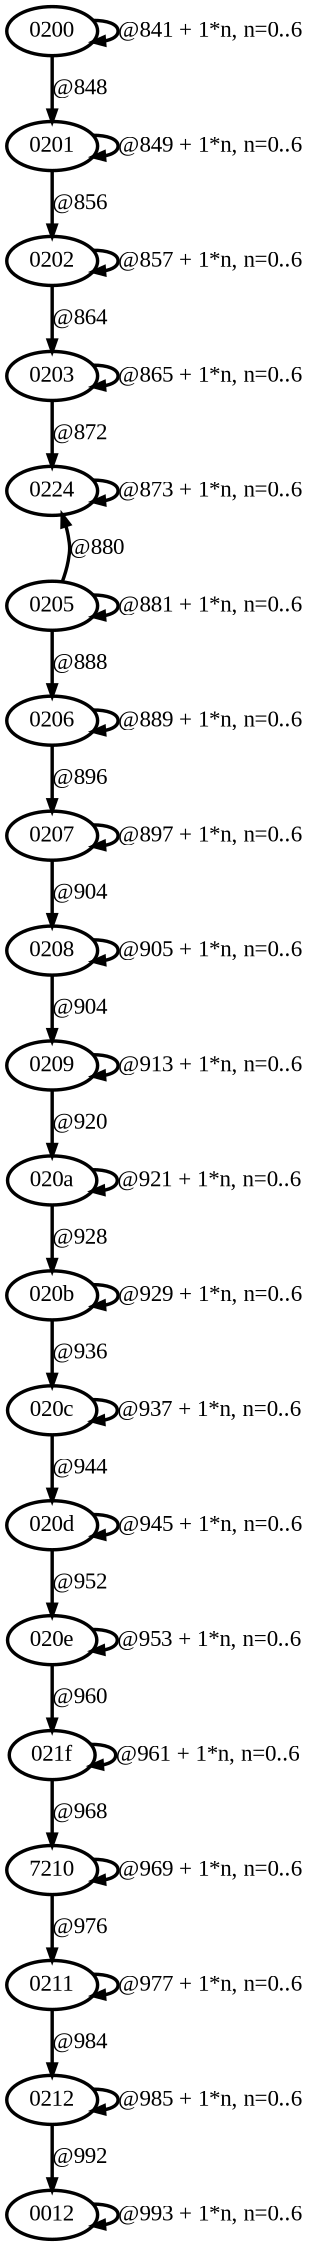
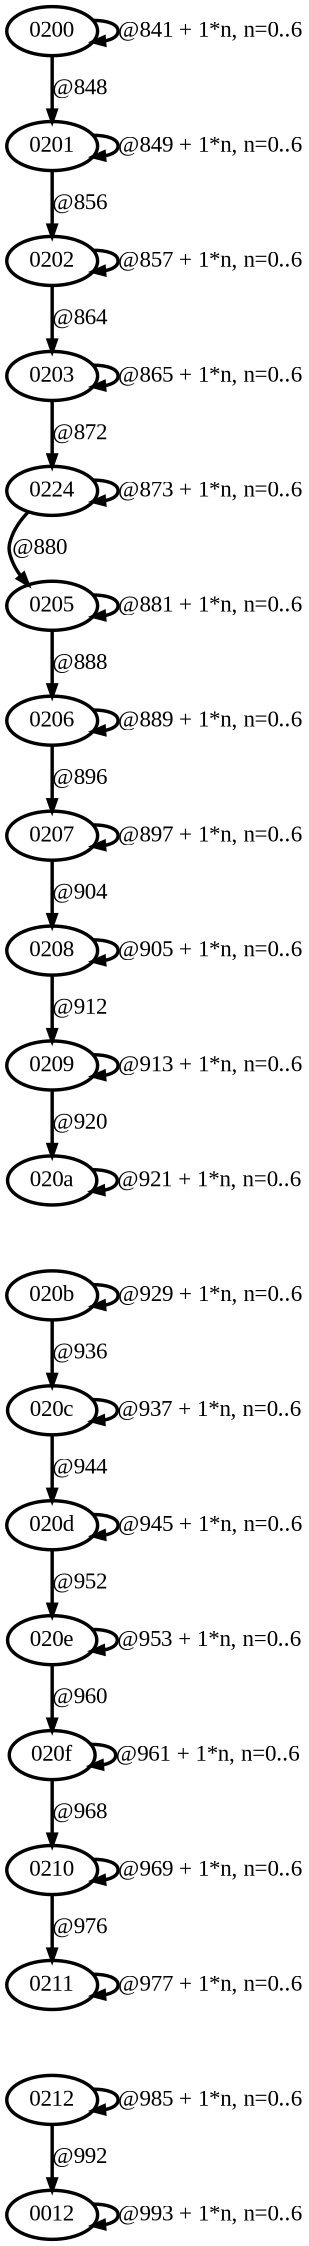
edge "0205" -> "0224": reversed
edge "0208" -> "0209": label "@904" -> "@912"
edge "020a" -> "020b": removed, label "@928"
node "021f": label "021f" -> "020f"
node "7210": label "7210" -> "0210"
edge "0211" -> "0212": removed, label "@984"
